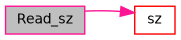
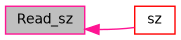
edge "Read_sz" -> "sz": reversed
